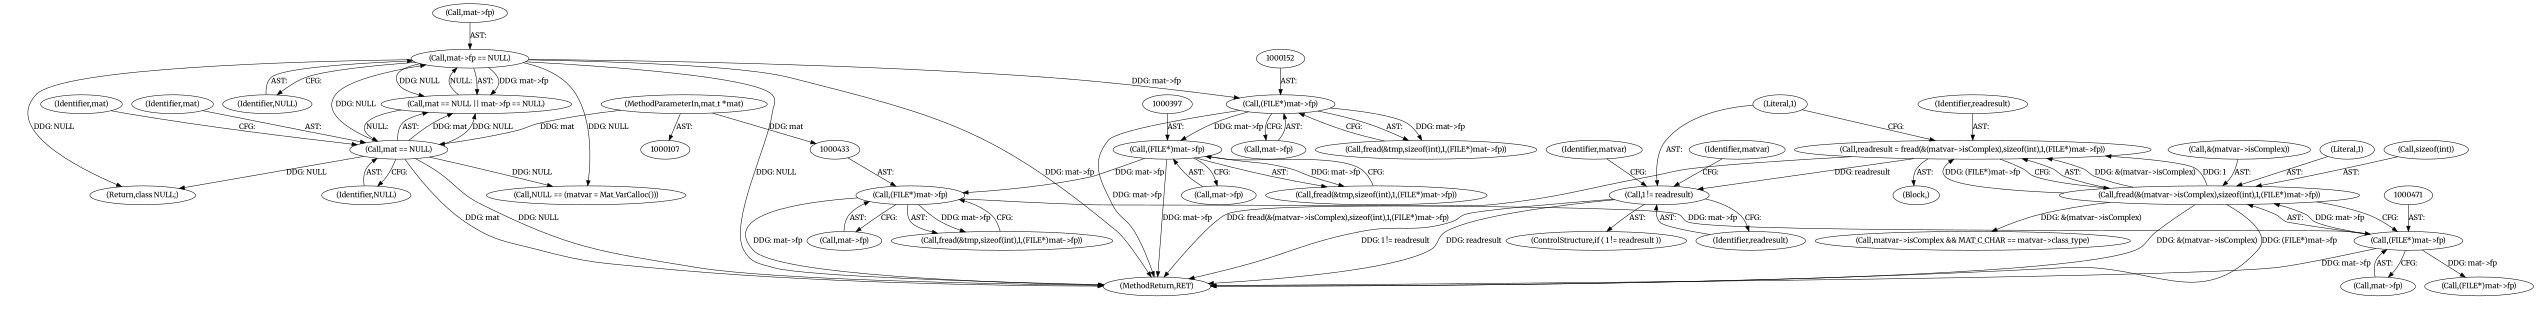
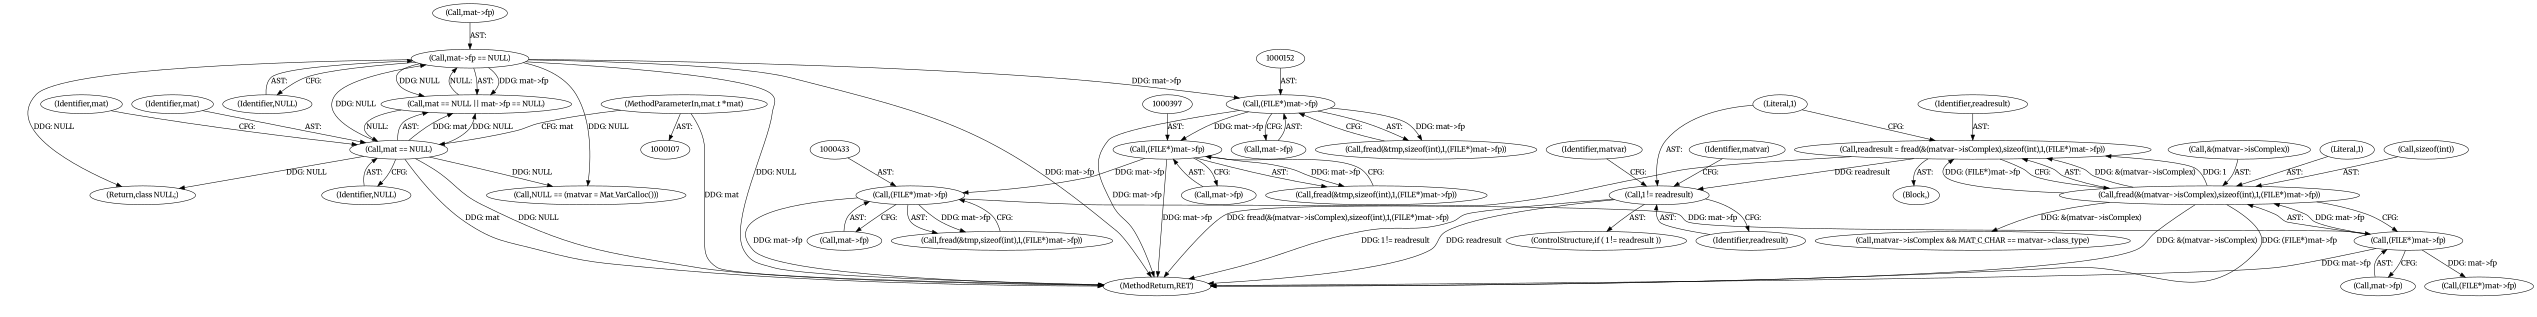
edge "(MethodParameterIn,mat_t *mat)" -> "(Call,mat == NULL)": label "DDG: mat" -> "CFG: mat"
edge "(MethodParameterIn,mat_t *mat)" -> "1000433": now "(MethodParameterIn,mat_t *mat)" -> "(MethodReturn,RET)"
node "1000471": removed
